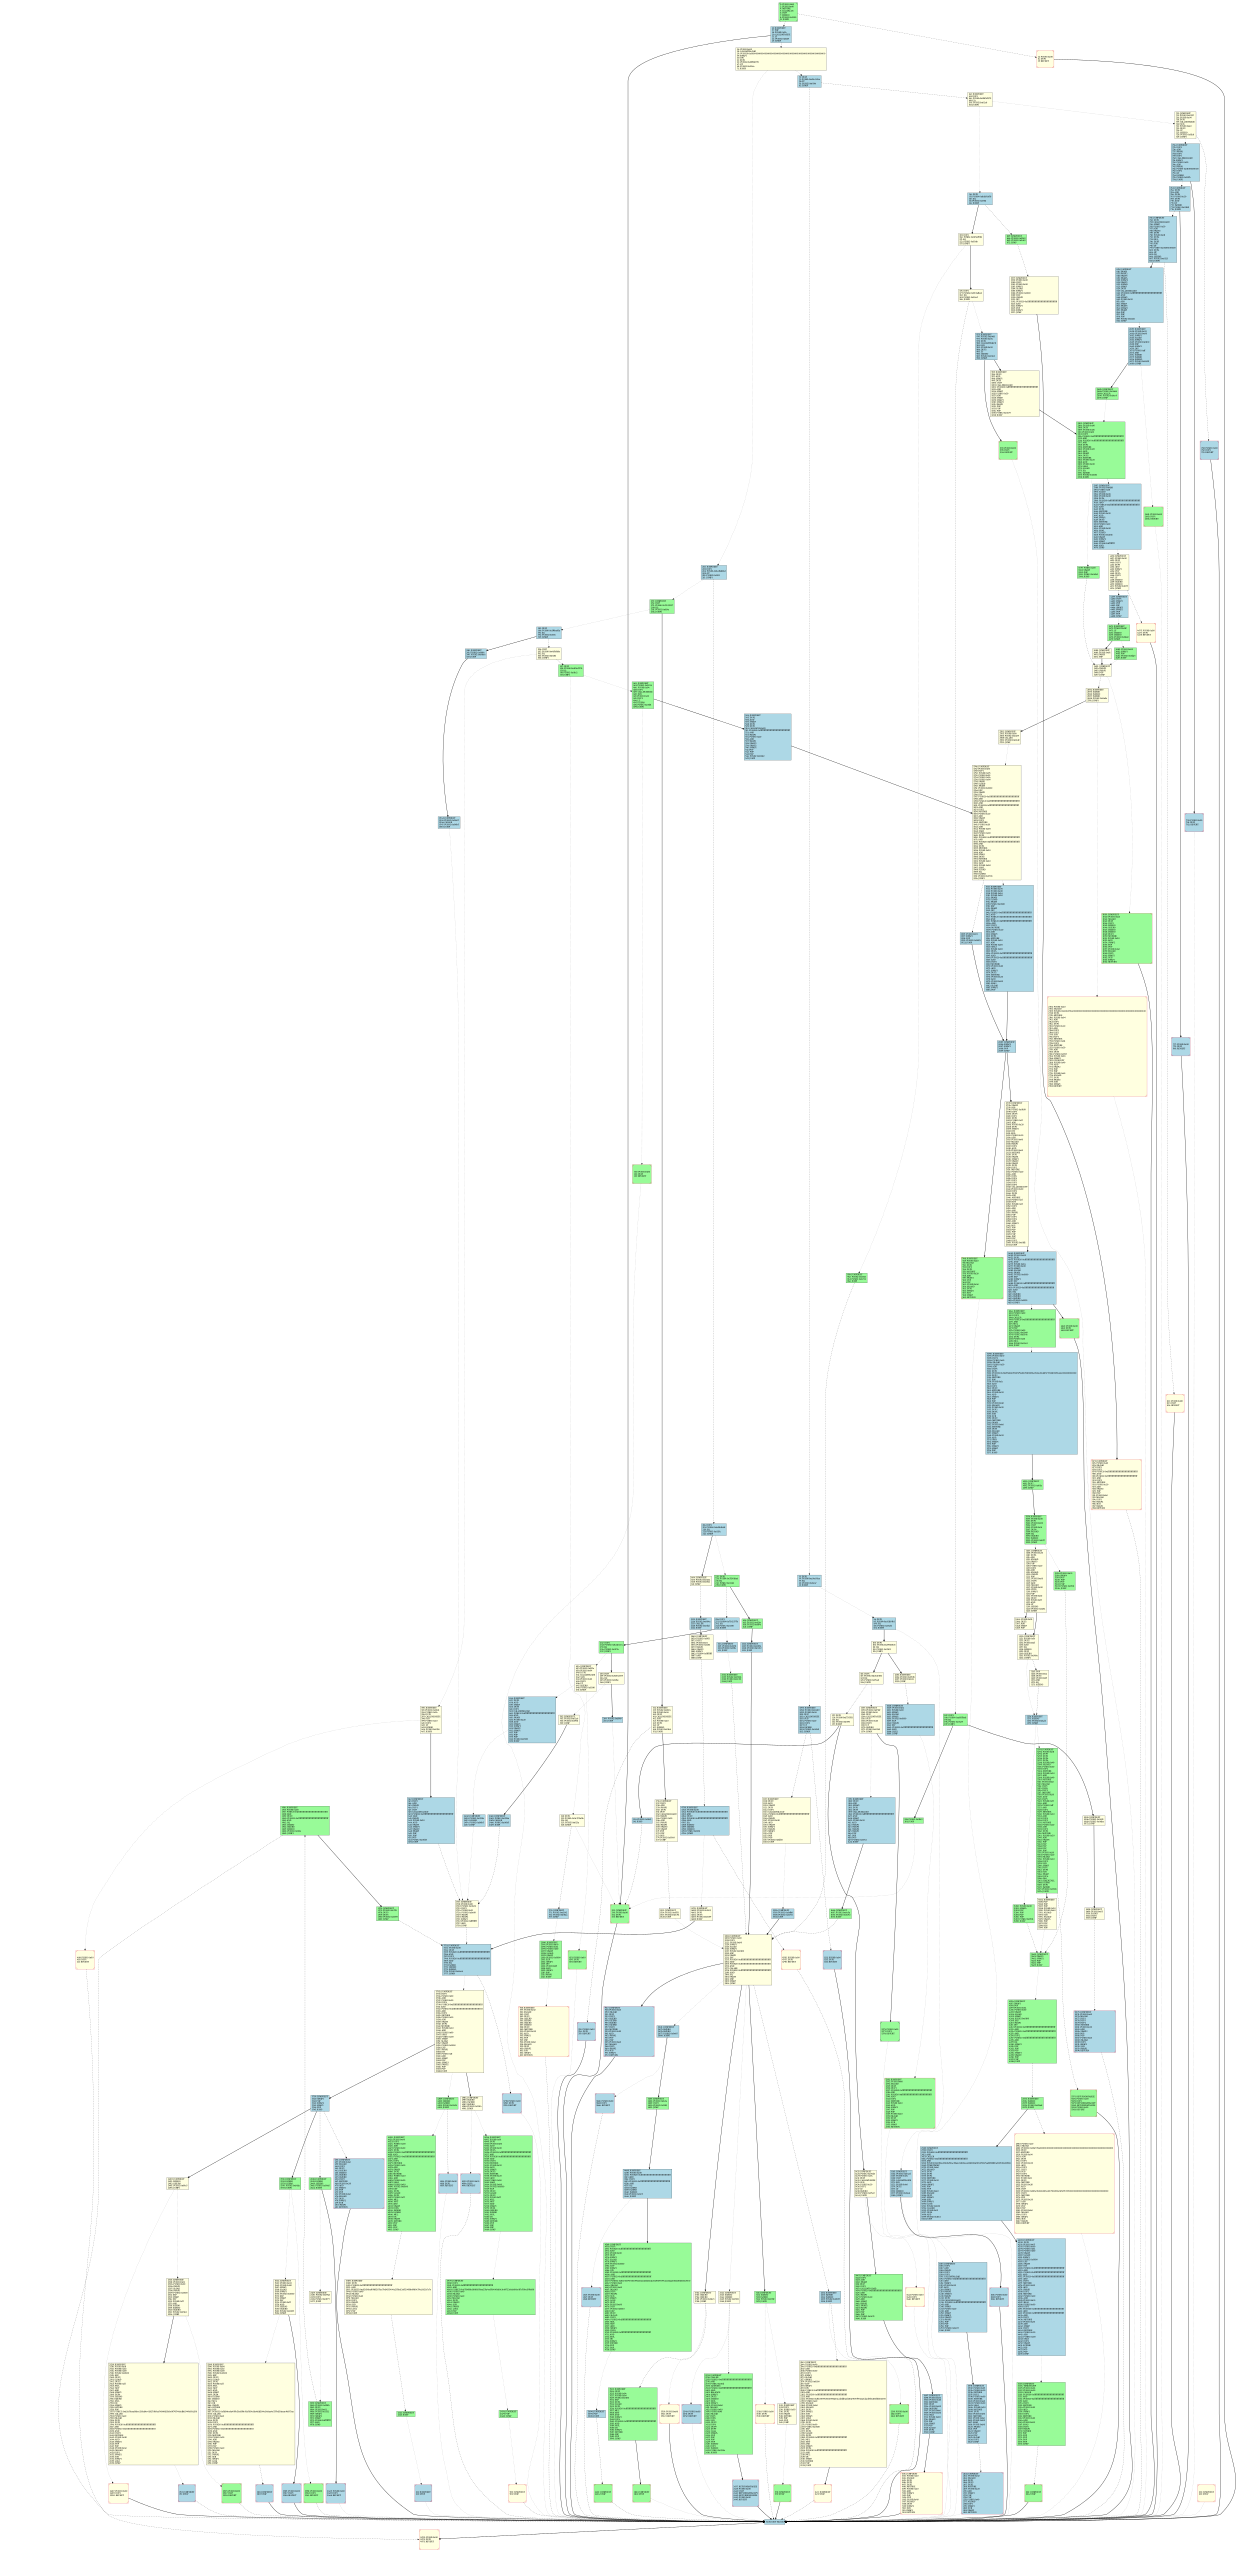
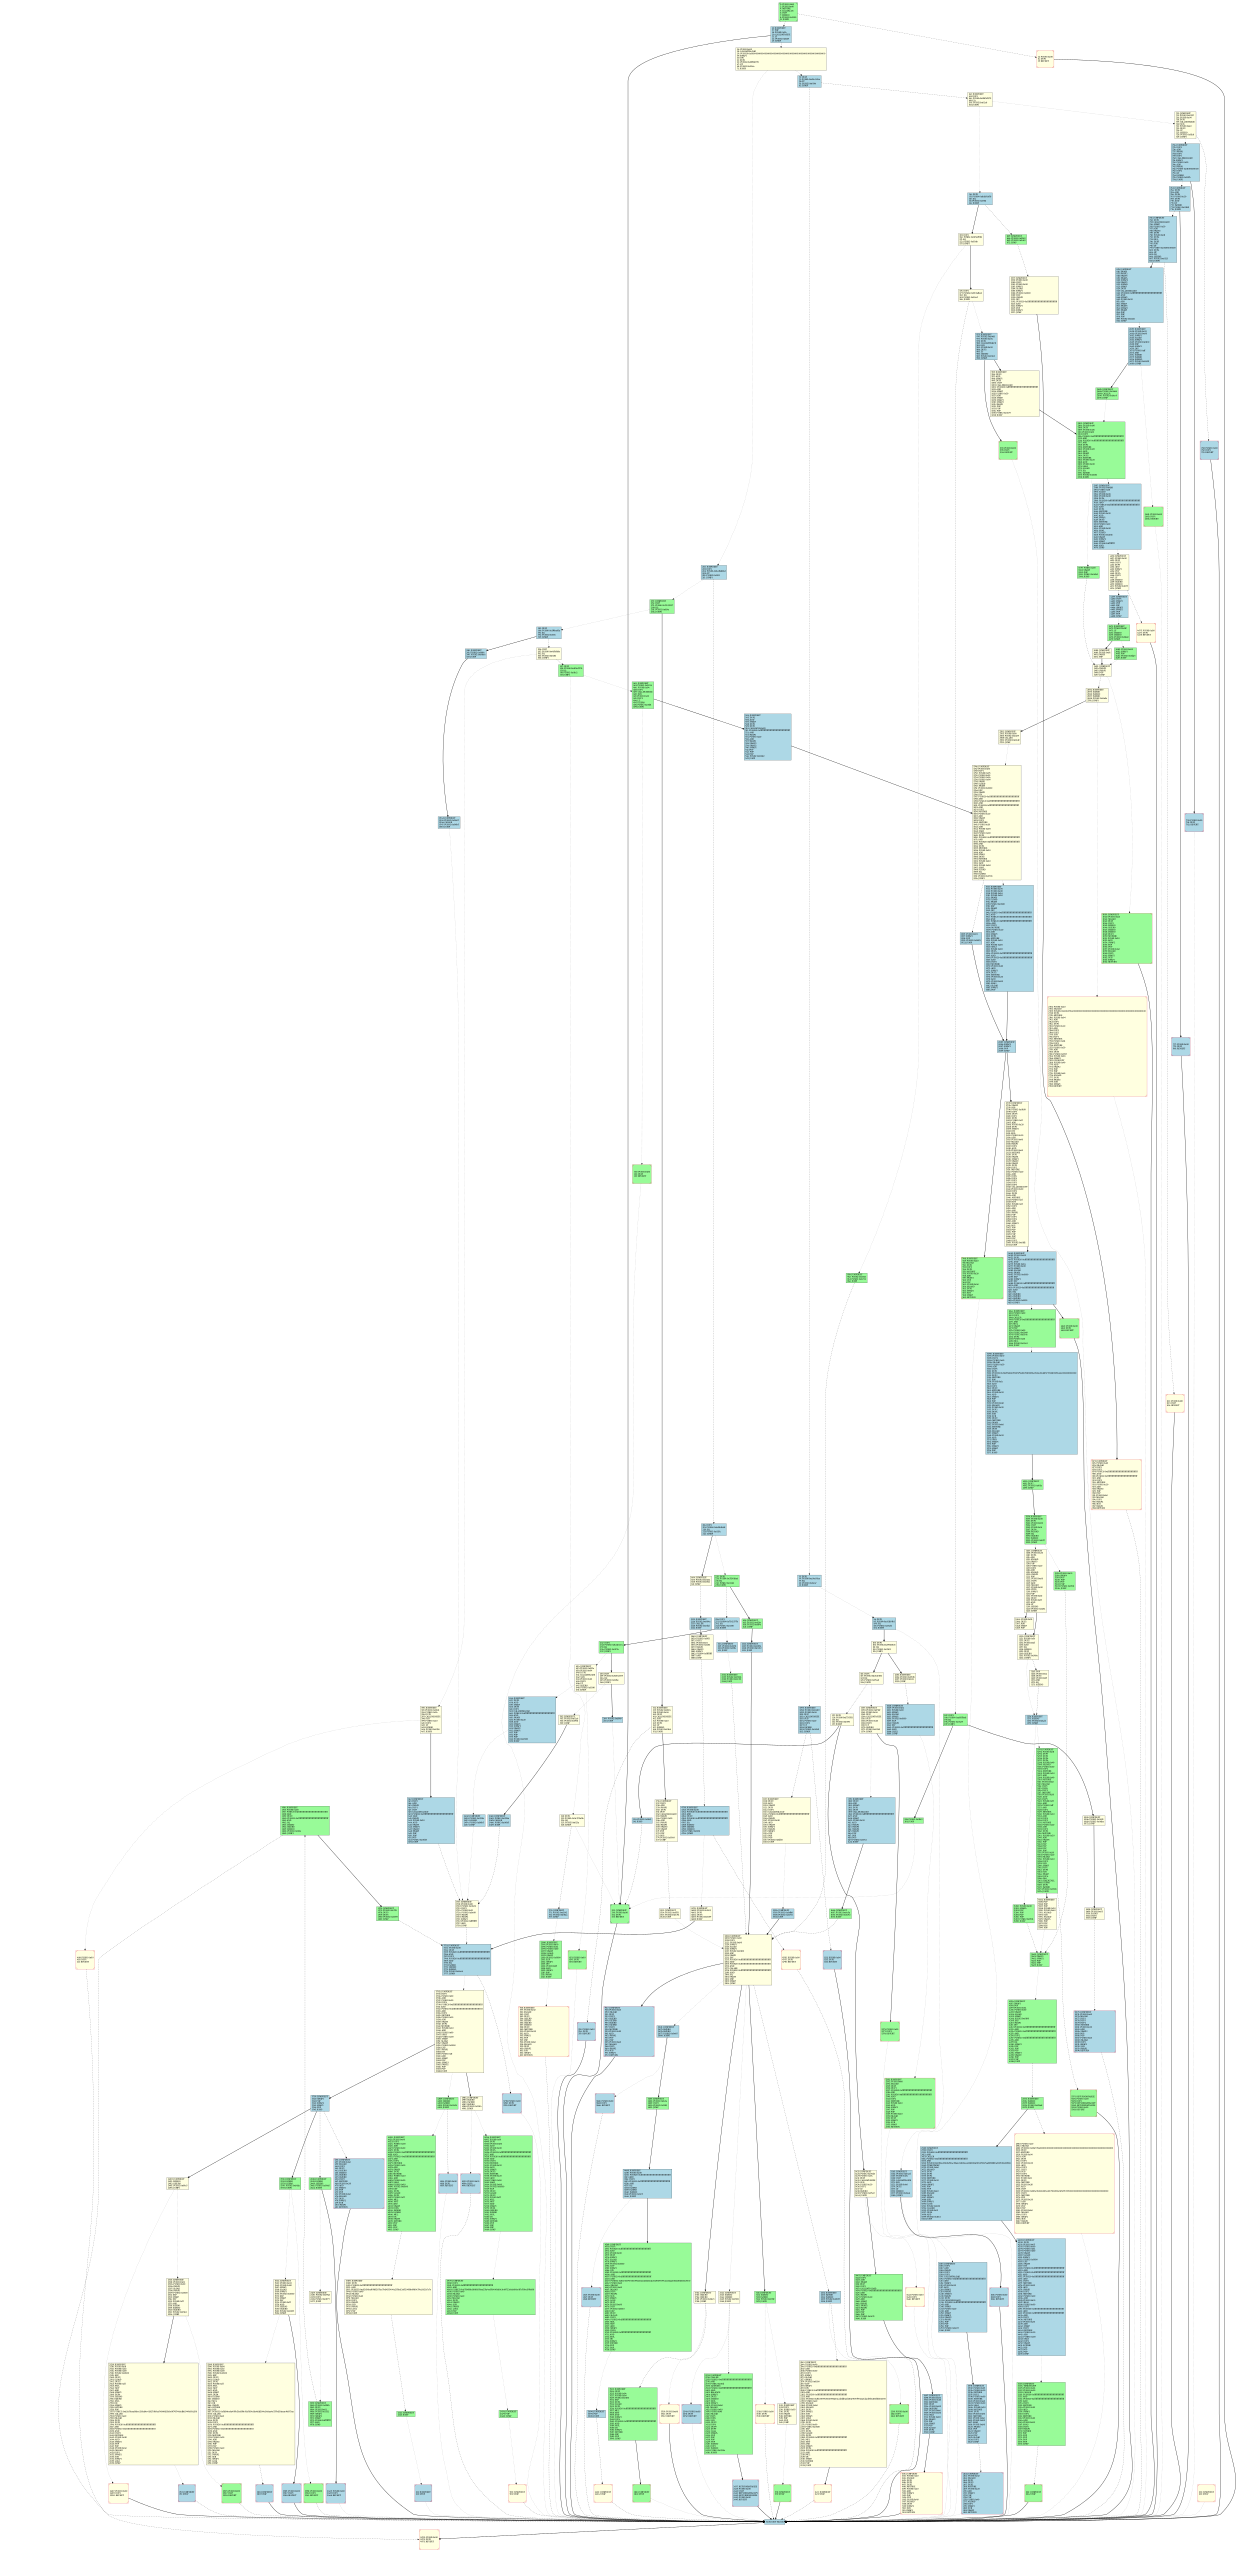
node "329: JUMPDEST 330: PUSH1 0x00 332: DUP1 333: REVERT": color crimson -> black
node "1375: PUSH1 0x00 1377: DUP1 1378: REVERT": color black -> crimson
node "1423: JUMPDEST 1424: STOP": fillcolor palegreen -> lightyellow
